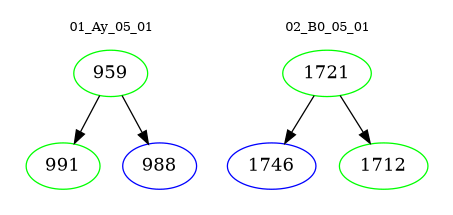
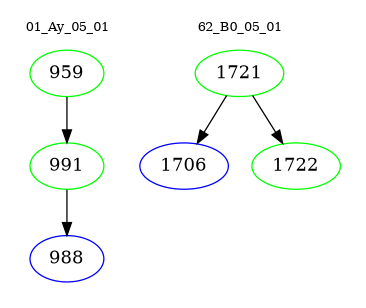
cluster "02_B0_05_01": label "02_B0_05_01" -> "62_B0_05_01"
edge "959" -> "988": now "991" -> "988"
node "1746": label "1746" -> "1706"
node "1712": label "1712" -> "1722"
